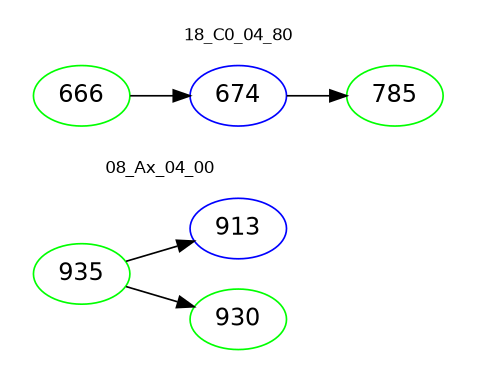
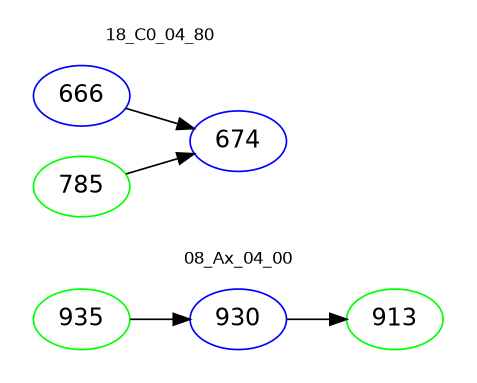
node "666": color green -> blue
edge "674" -> "785": reversed
node "913": color blue -> green
edge "935" -> "913": now "930" -> "913"
node "930": color green -> blue
